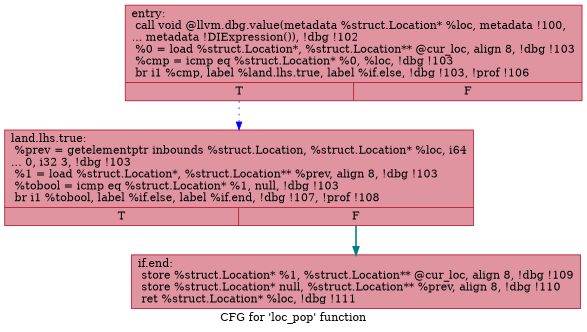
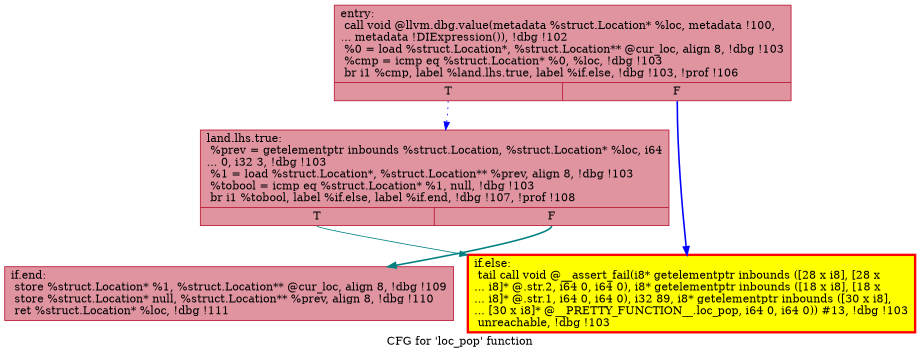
node "if.else:": added
